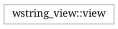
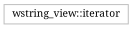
node "wstring_view::view": label "wstring_view::view" -> "wstring_view::iterator"
